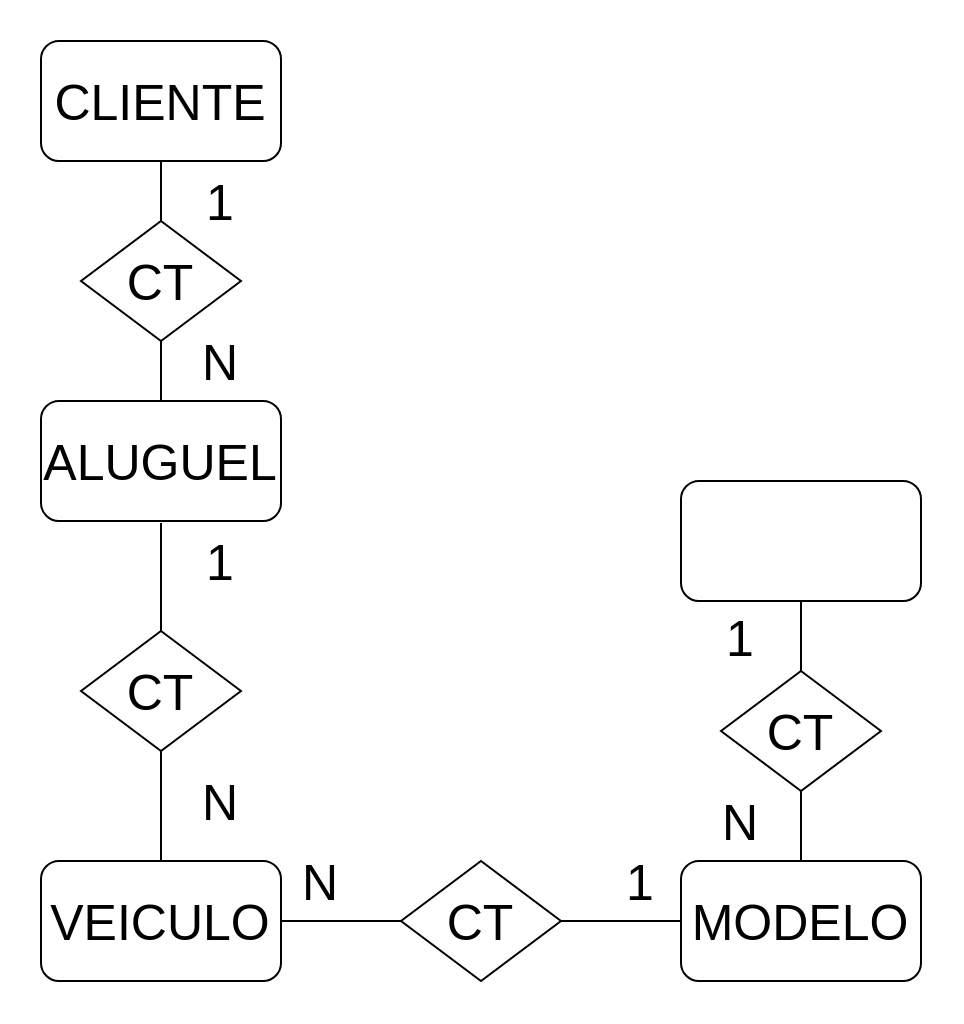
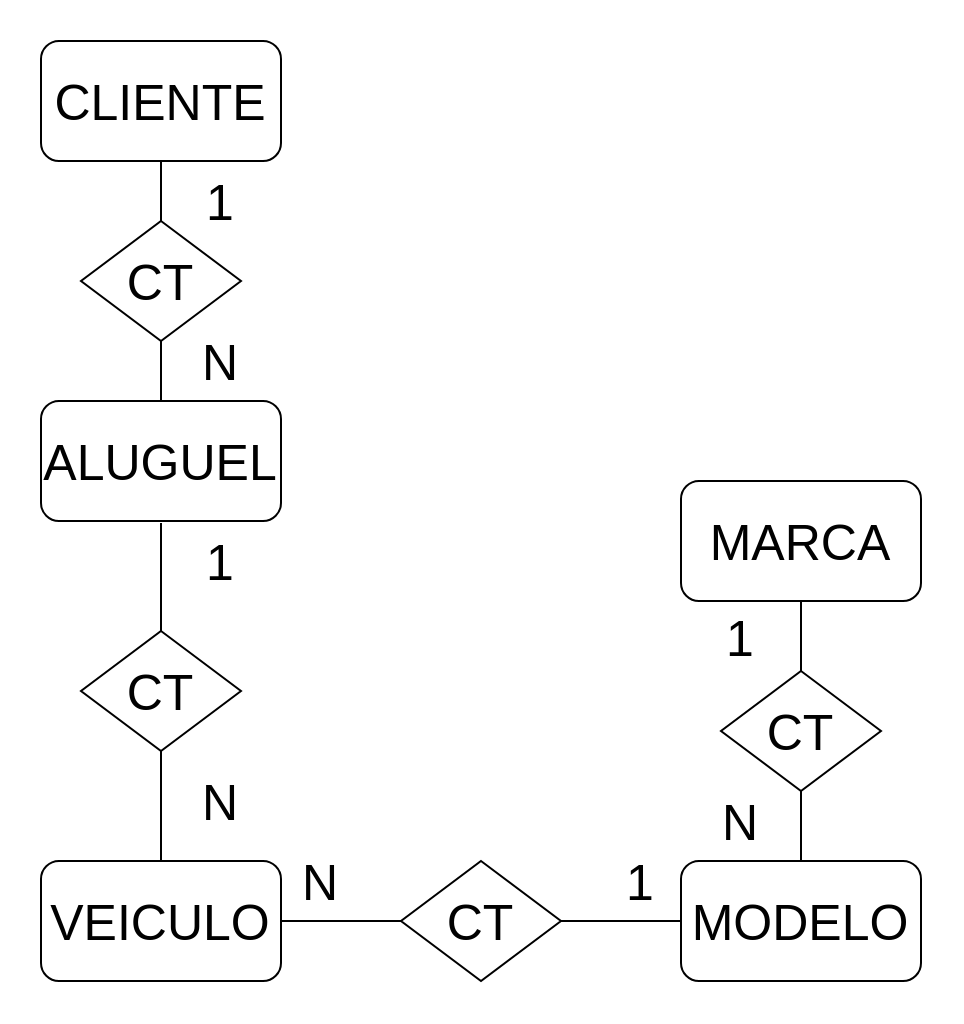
node "MARCA": added
